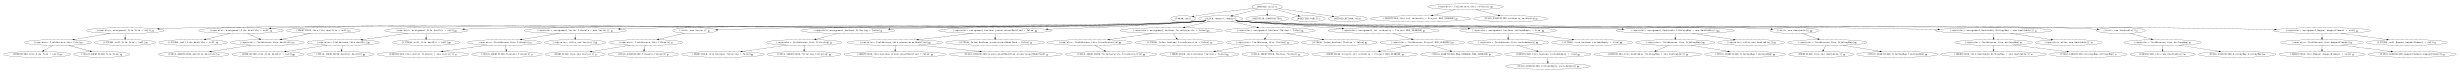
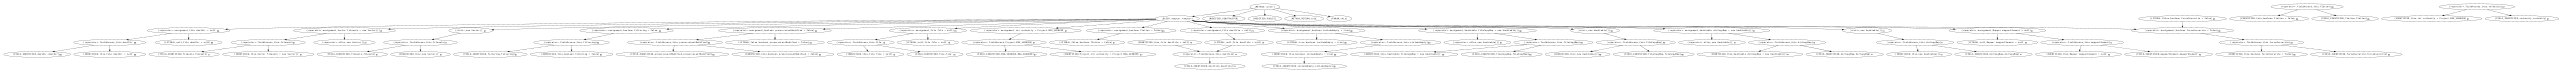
edge "(<operator>.assignment,File destFile = null)" -> "(<operator>.fieldAccess,this.destFile)": now "(LITERAL,null,File destFile = null)" -> "(<operator>.fieldAccess,this.destFile)"
edge "(<operator>.assignment,boolean forceOverwrite = false)" -> "(LITERAL,false,boolean forceOverwrite = false)": reversed
edge "(<operator>.assignment,boolean flatten = false)" -> "(<operator>.fieldAccess,this.flatten)": removed
node "(IDENTIFIER,this,boolean forceOverwrite = false)": added
